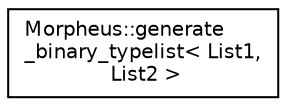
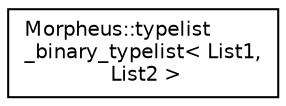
node "Morpheus::generate _binary_typelist< List1, List2 >": label "Morpheus::generate _binary_typelist< List1, List2 >" -> "Morpheus::typelist _binary_typelist< List1, List2 >"
